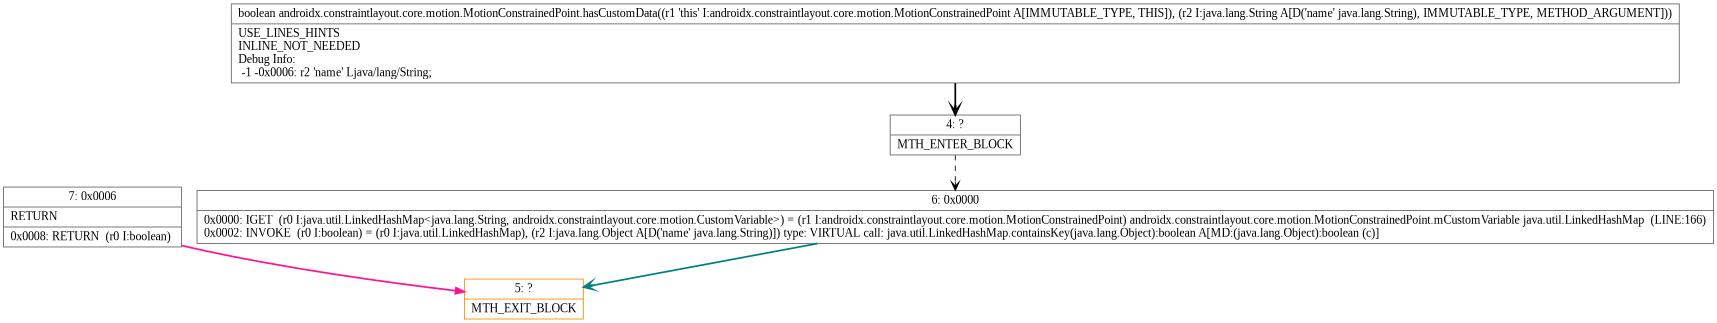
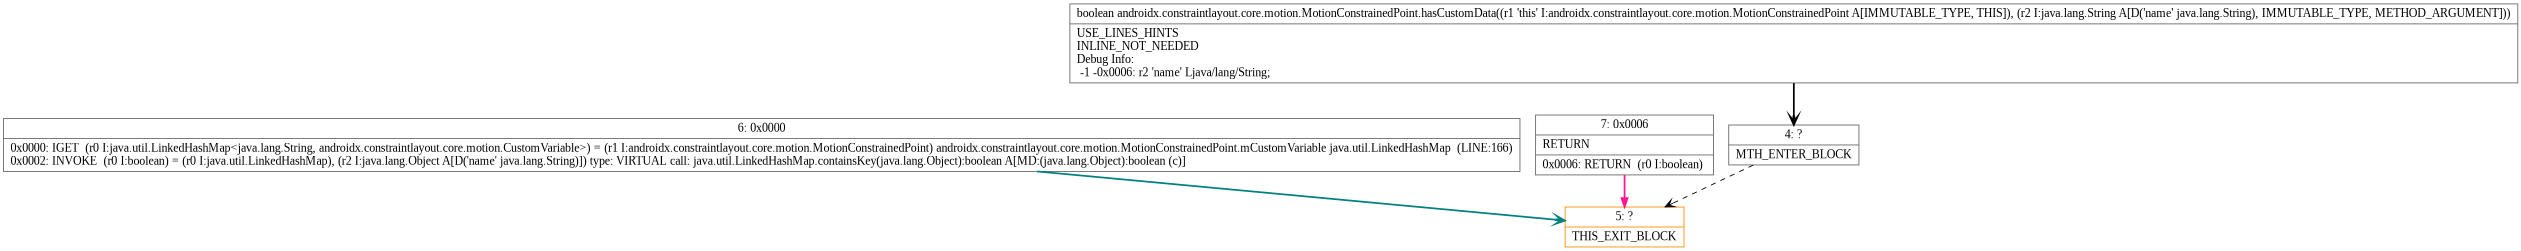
edge "4: ?" -> "6: 0x0000": now "4: ?" -> "5: ?"
node "7: 0x0006": text "0x0008: RETURN  (r0 I:boolean)" -> "0x0006: RETURN  (r0 I:boolean)"
node "5: ?": text "MTH_EXIT_BLOCK" -> "THIS_EXIT_BLOCK"
